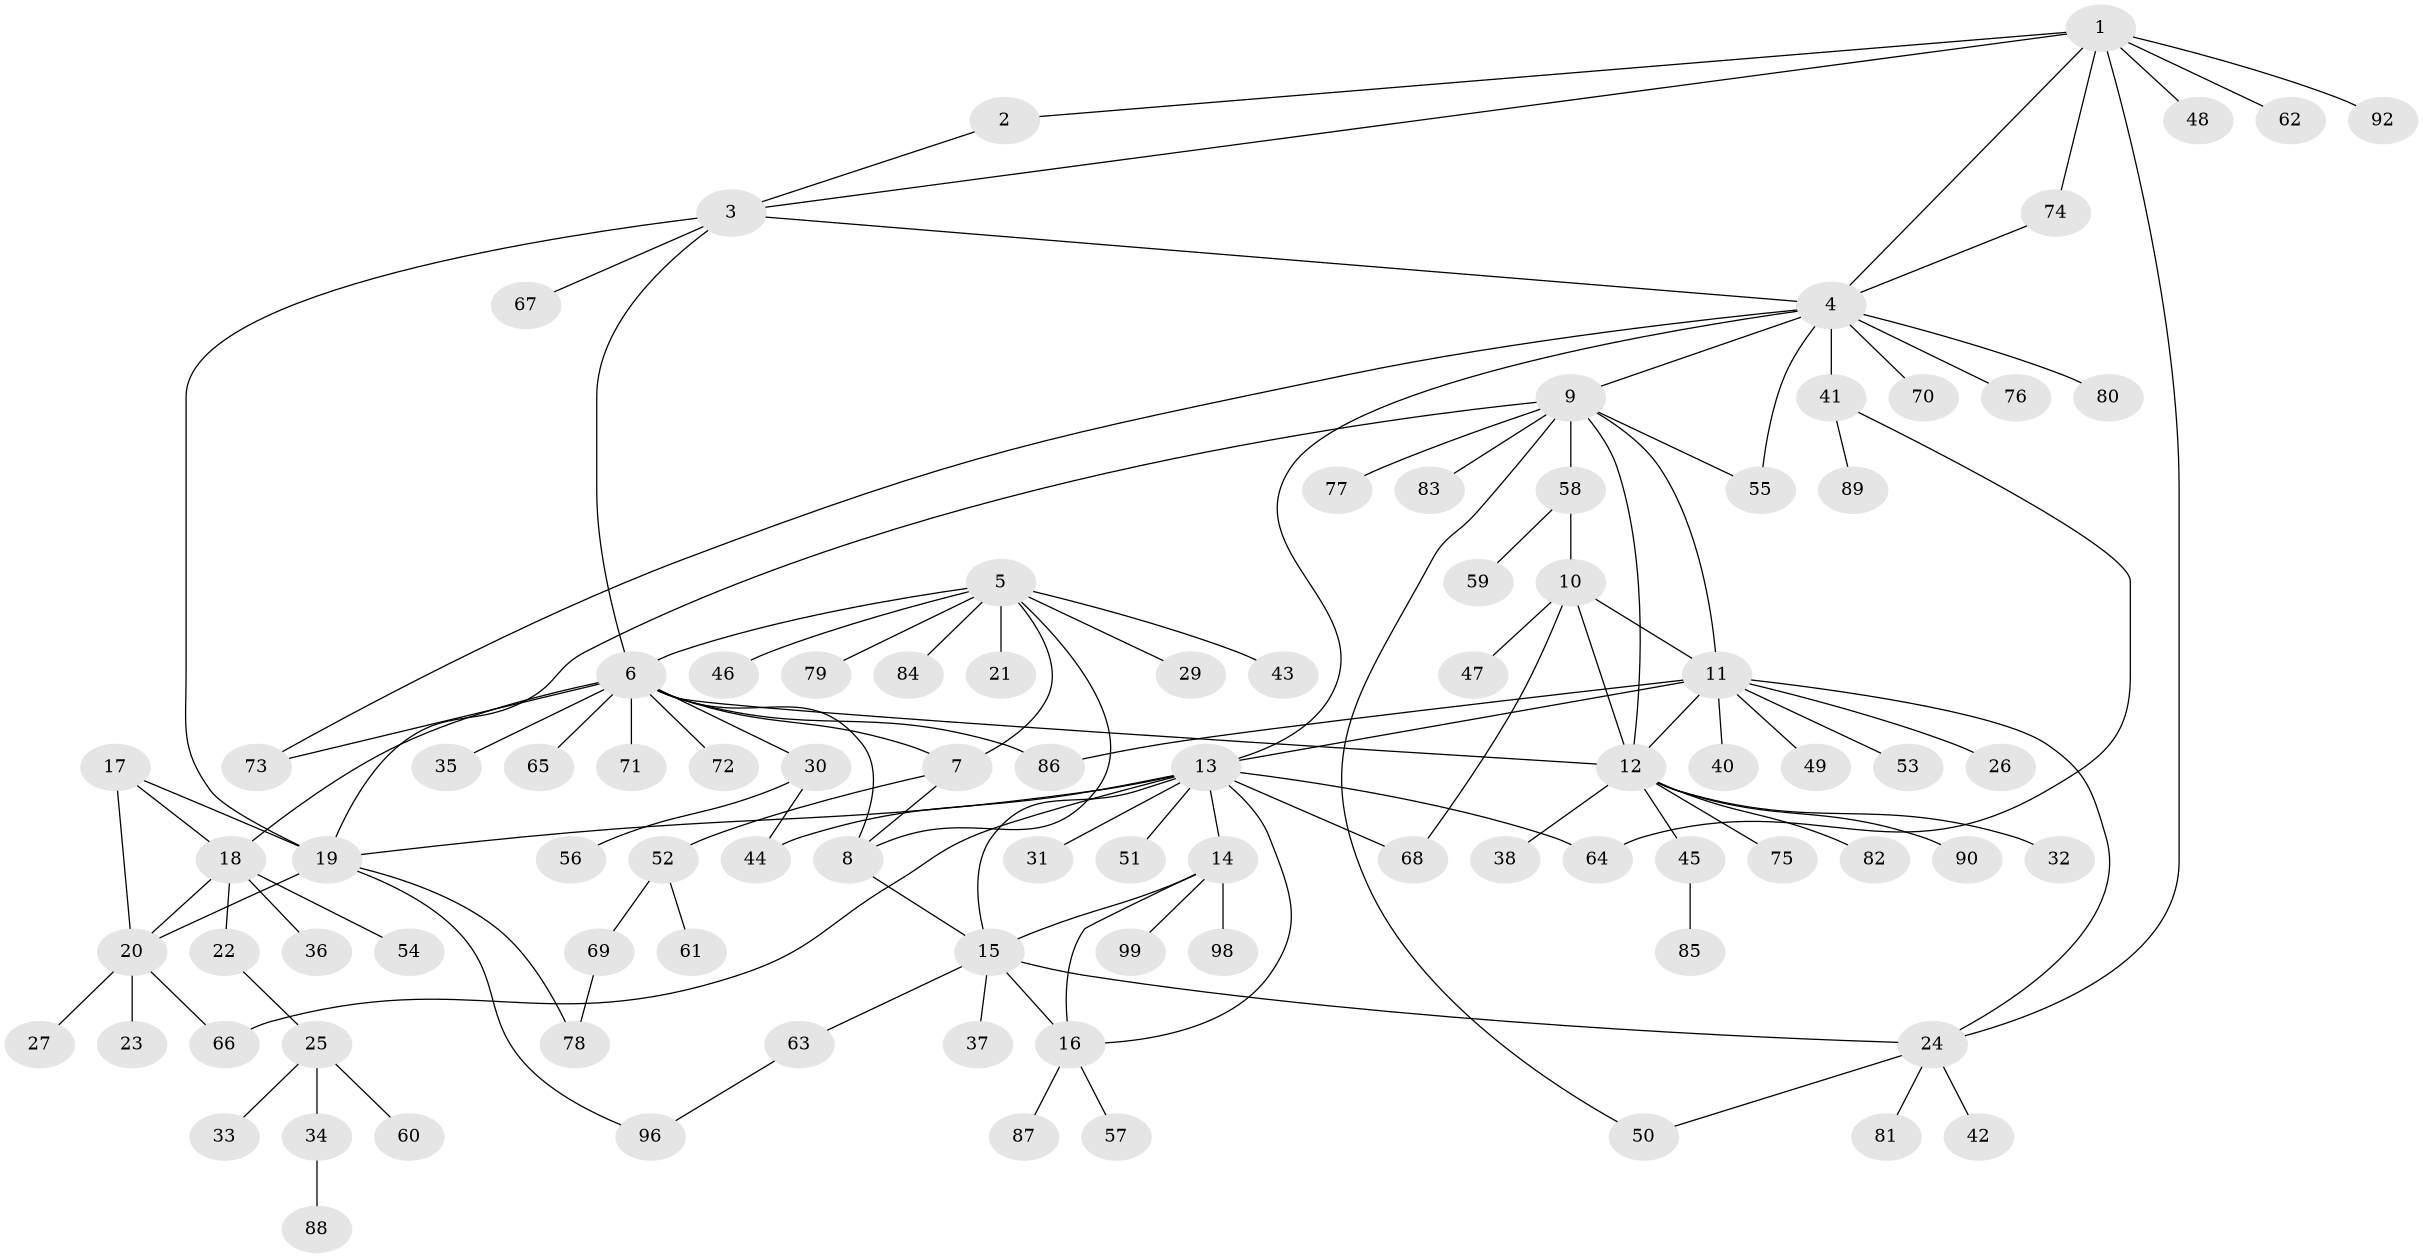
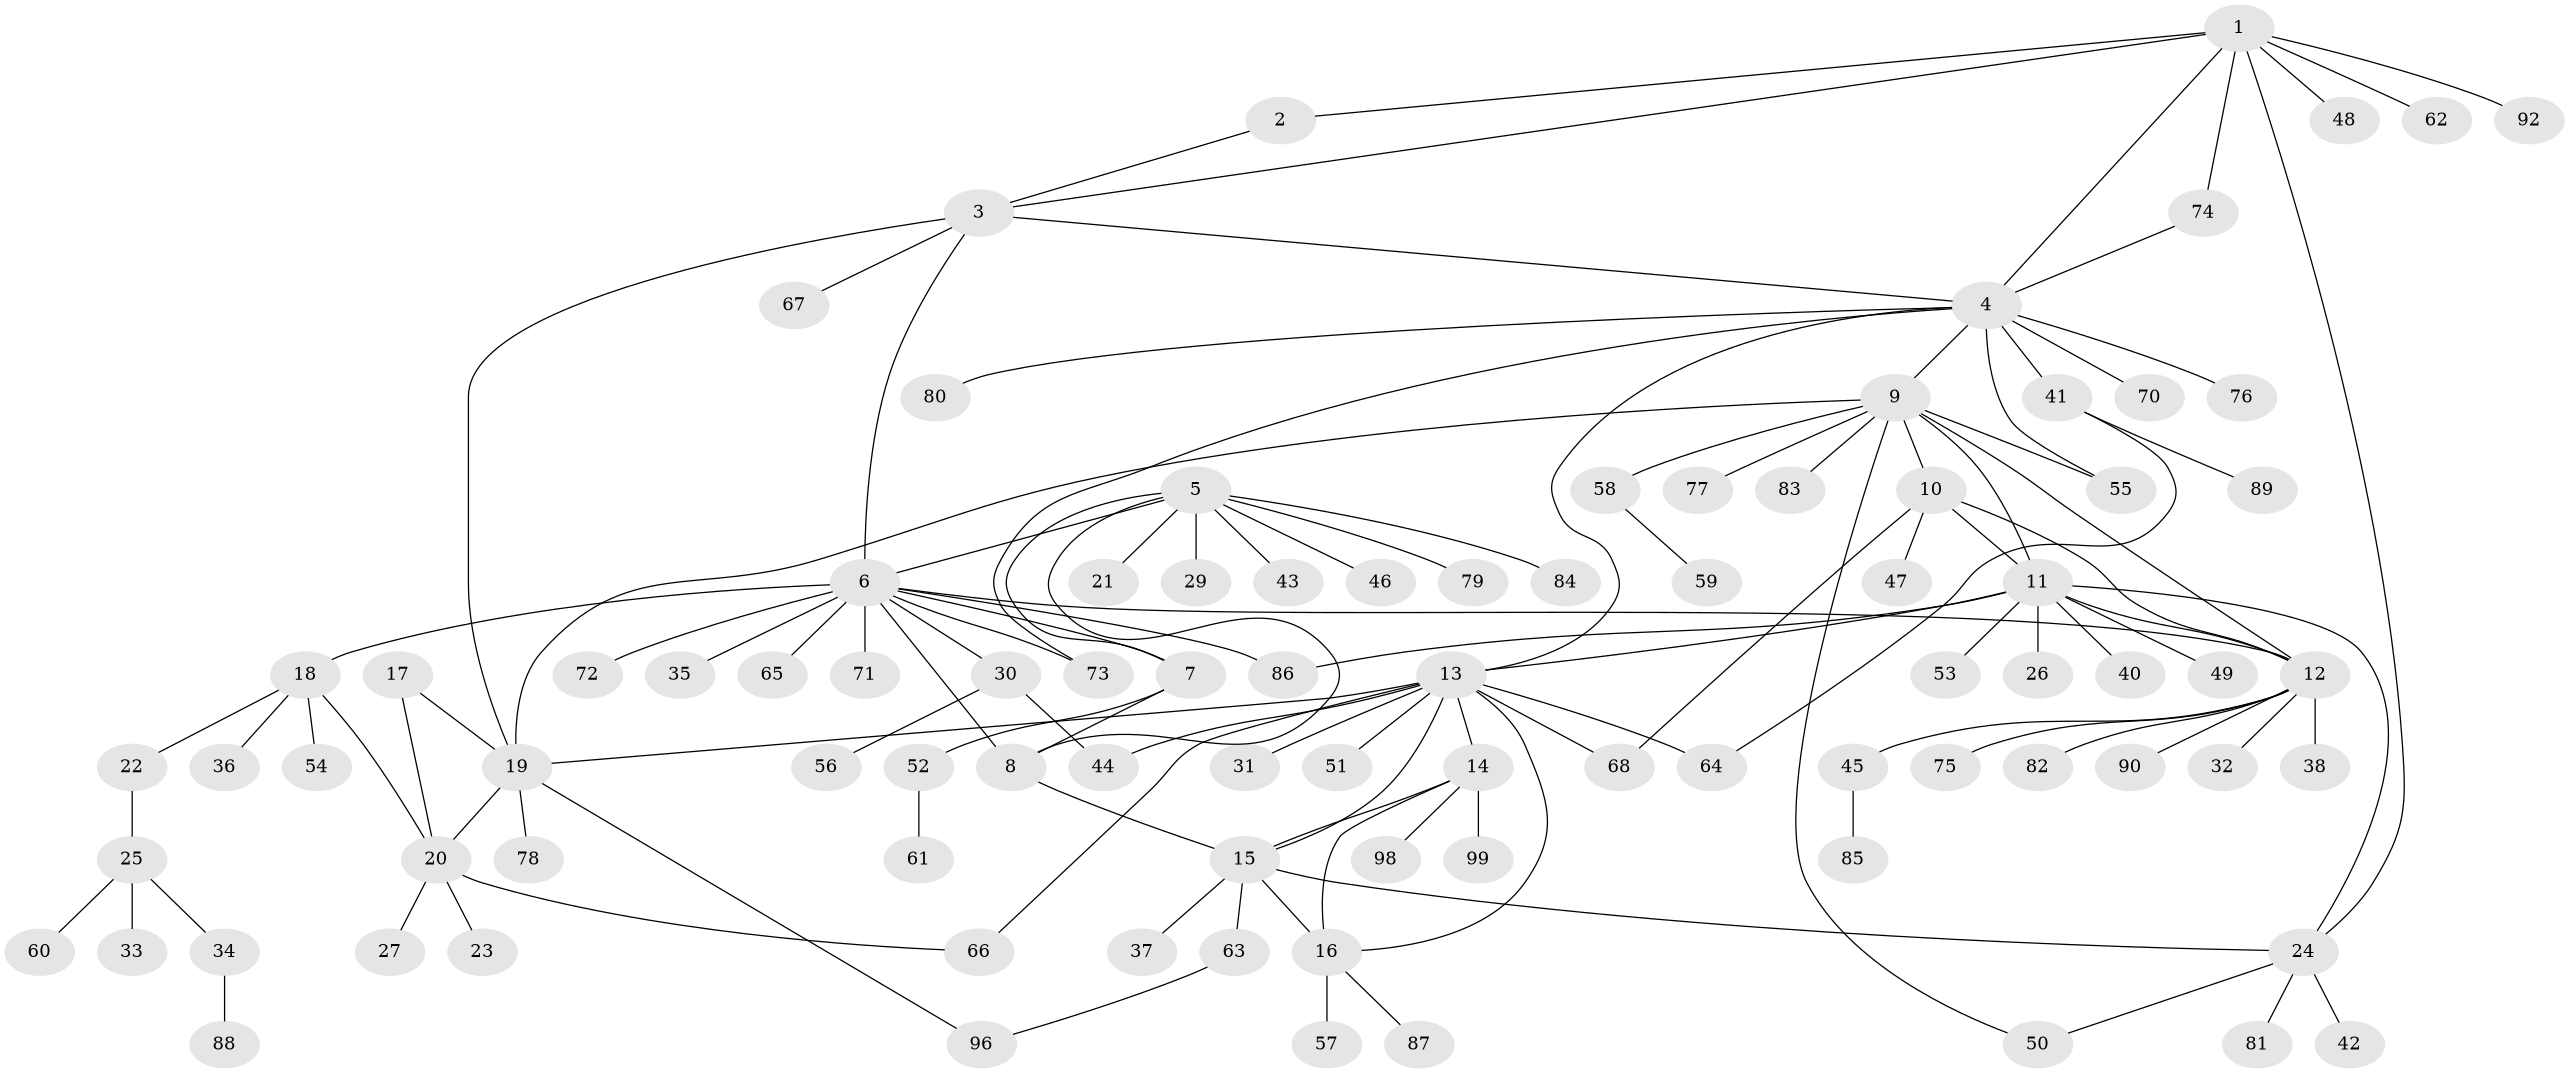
edge "58" -- "10": now "9" -- "10"
edge "17" -- "18": removed
node "69": removed
